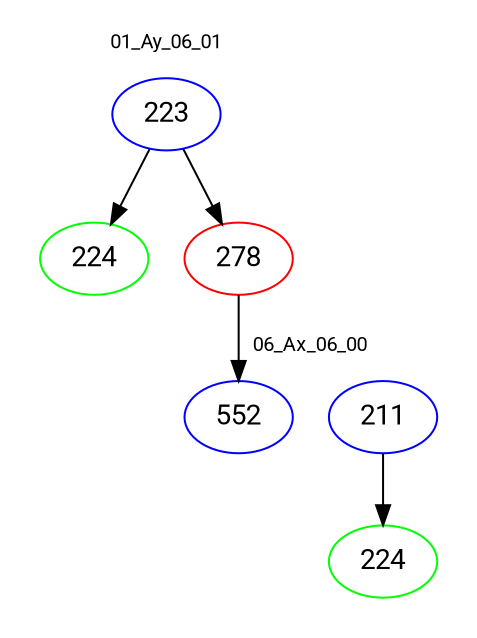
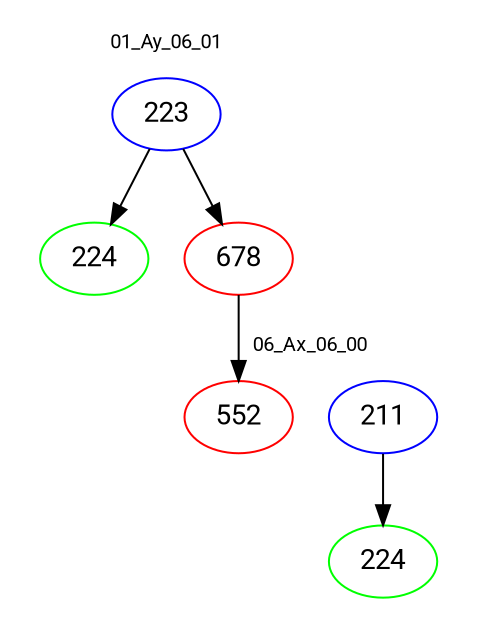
node "278": label "278" -> "678"
node "552": color blue -> red
